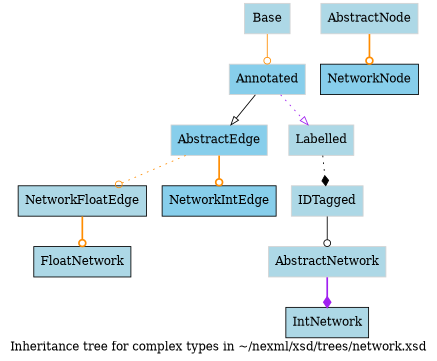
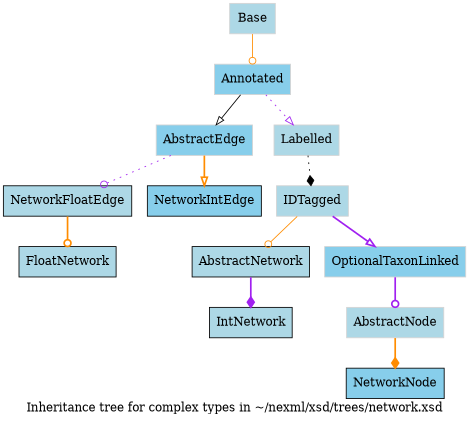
edge "AbstractNode" -> "NetworkNode": arrowhead odot -> diamond
edge "AbstractEdge" -> "NetworkIntEdge": arrowhead odot -> onormal
edge "AbstractEdge" -> "NetworkFloatEdge": color darkorange -> purple
edge "IDTagged" -> "AbstractNetwork": color black -> darkorange
node "AbstractNetwork": color lightgrey -> black
node "OptionalTaxonLinked": added
